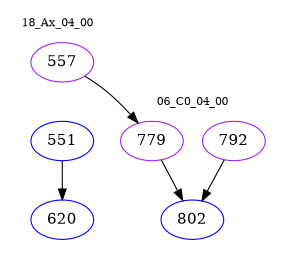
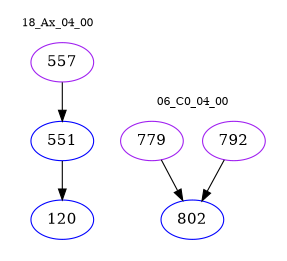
edge "557" -> "779": now "557" -> "551"
node "620": label "620" -> "120"
